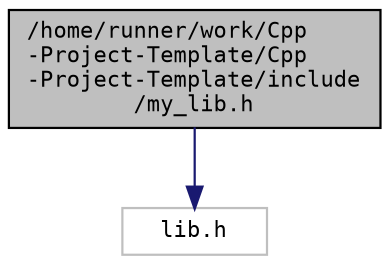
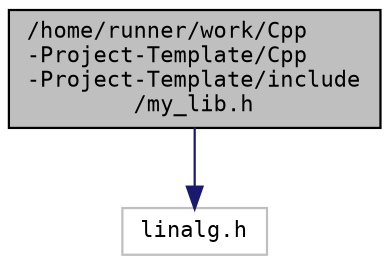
node "lib.h": label "lib.h" -> "linalg.h"
